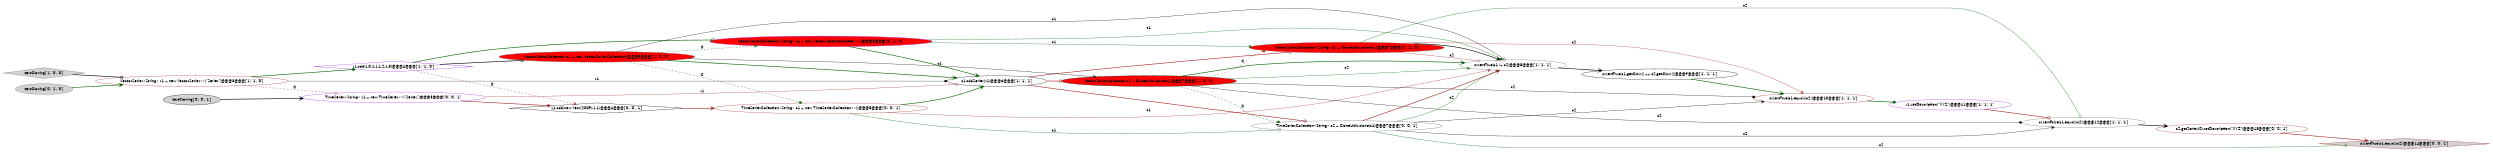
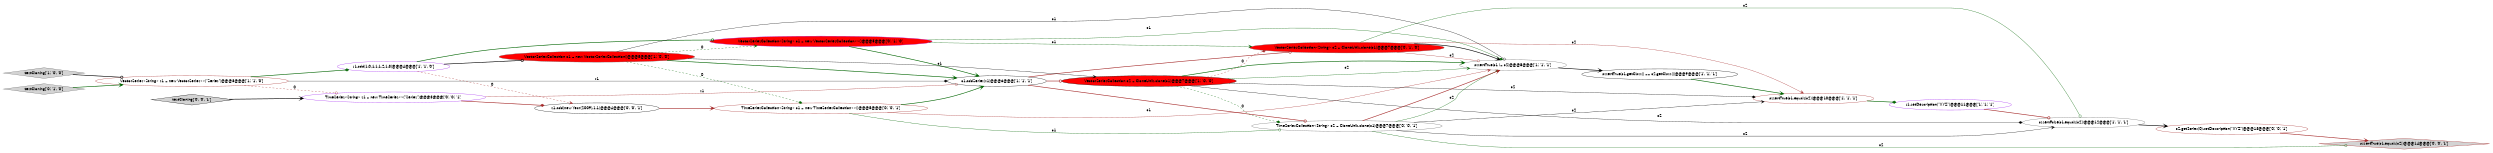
node "s1.add(1.0,1.1,1.2,1.3)@@@4@@@['1', '1', '0']": shape diamond -> ellipse
node "testCloning['0', '1', '0']": shape ellipse -> diamond
node "testCloning['0', '0', '1']": shape ellipse -> diamond
node "s1.add(new Year(2009),1.1)@@@4@@@['0', '0', '1']": shape diamond -> ellipse
